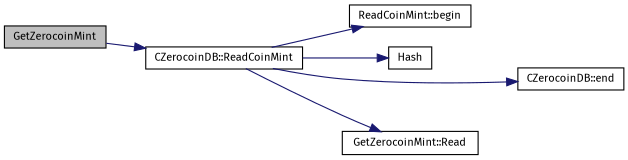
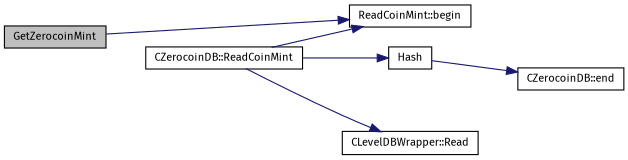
edge "GetZerocoinMint" -> "CZerocoinDB::ReadCoinMint": now "GetZerocoinMint" -> "ReadCoinMint::begin"
edge "CZerocoinDB::ReadCoinMint" -> "CZerocoinDB::end": now "Hash" -> "CZerocoinDB::end"
node "GetZerocoinMint::Read": label "GetZerocoinMint::Read" -> "CLevelDBWrapper::Read"
